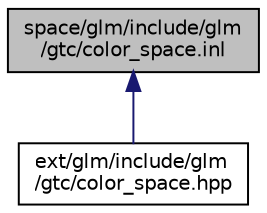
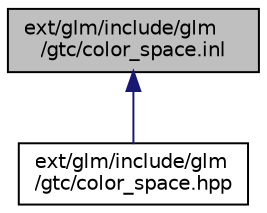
node "space/glm/include/glm /gtc/color_space.inl": label "space/glm/include/glm /gtc/color_space.inl" -> "ext/glm/include/glm /gtc/color_space.inl"
